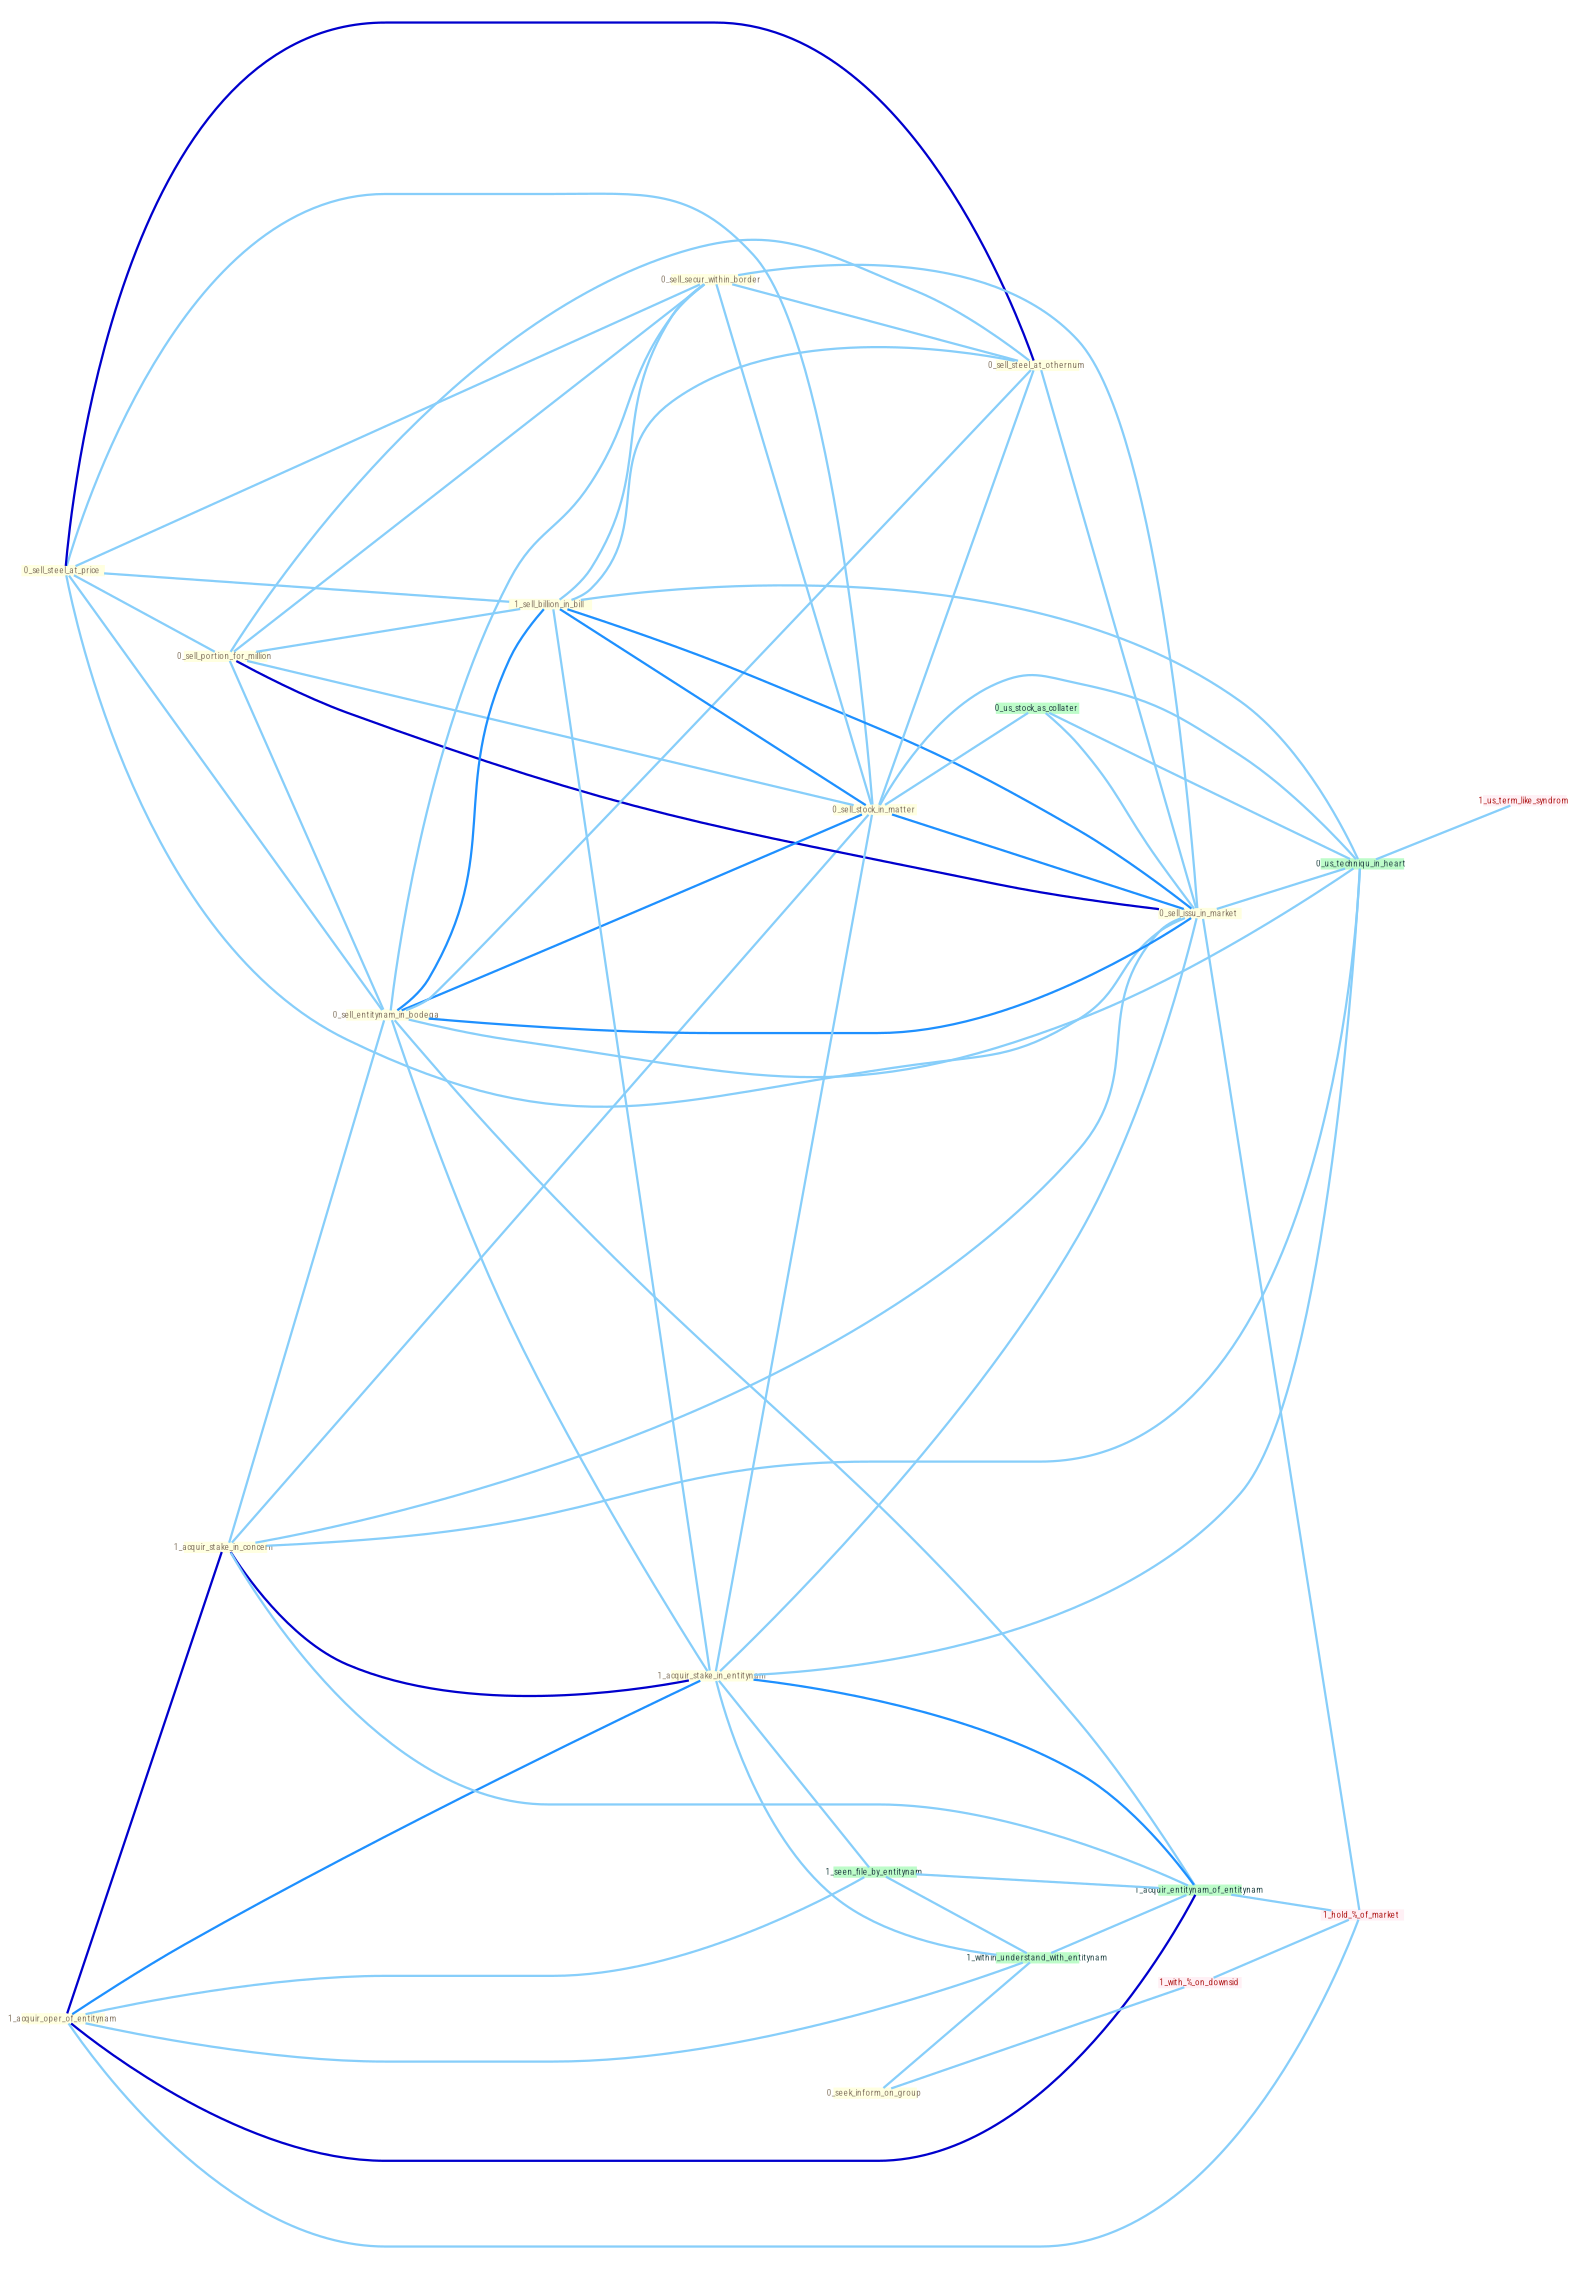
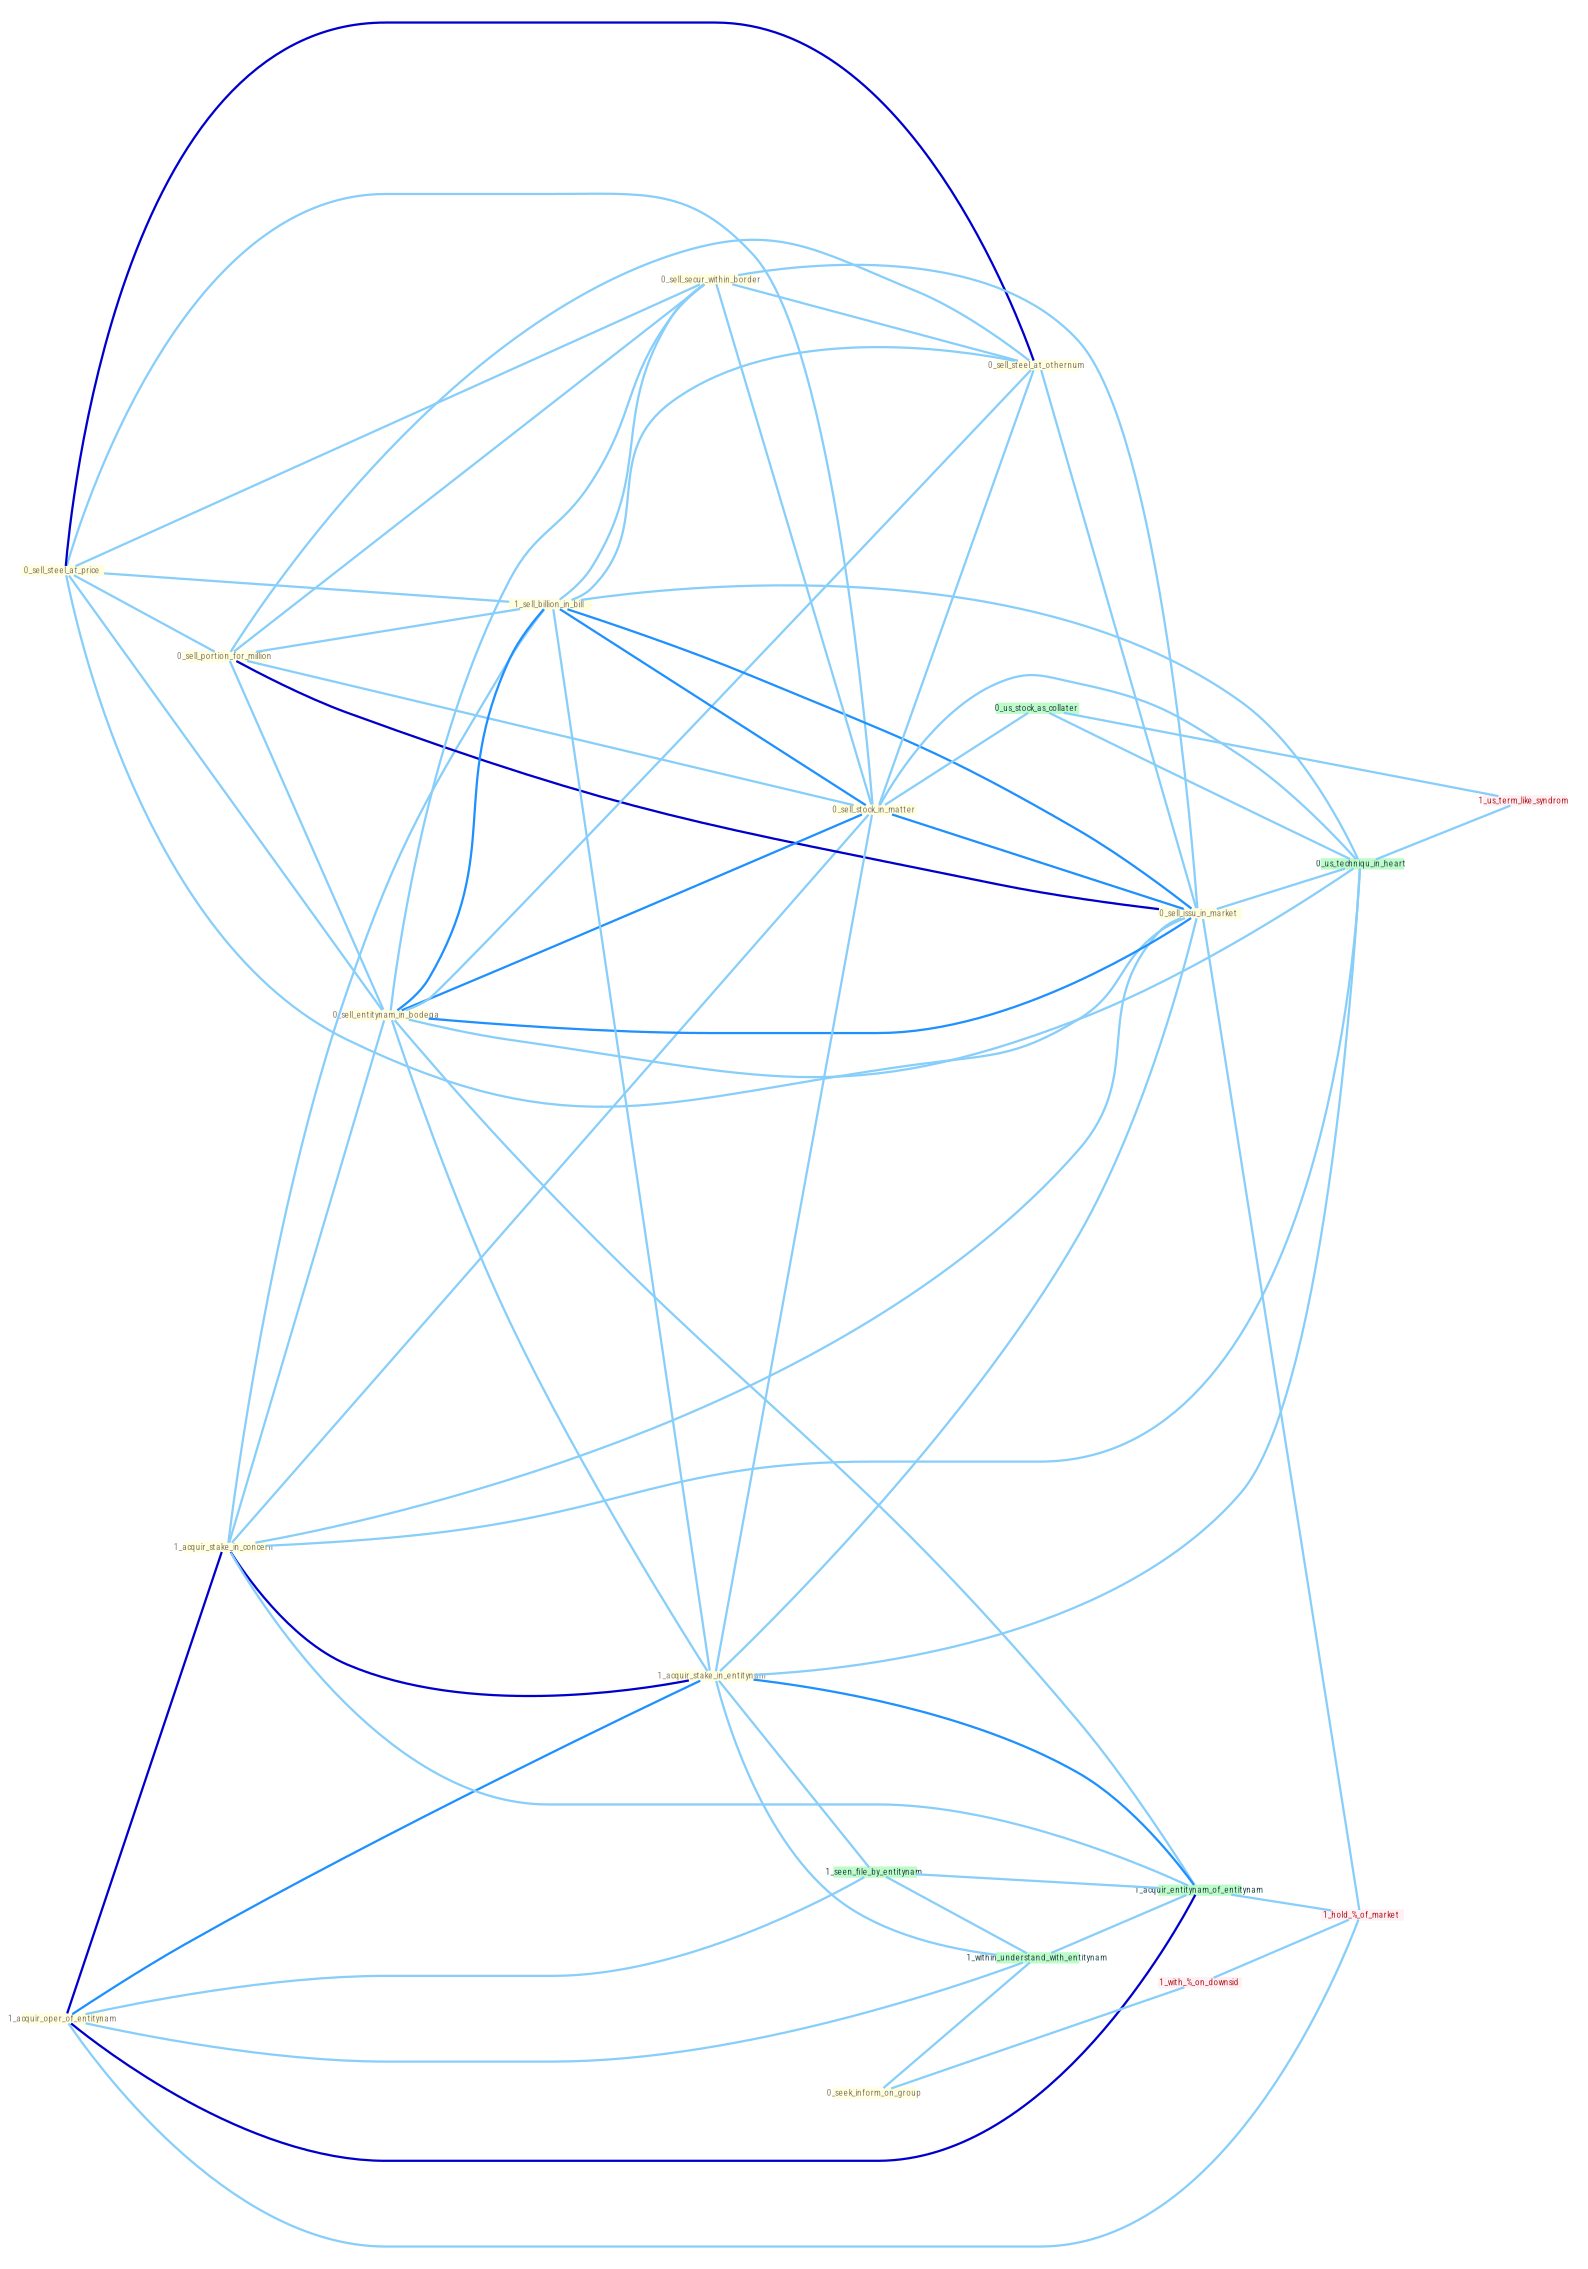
edge "0_us_stock_as_collater" -- "0_sell_issu_in_market": now "0_us_stock_as_collater" -- "1_us_term_like_syndrom"
edge "1_sell_billion_in_bill" -- "1_acquir_stake_in_concern": added
